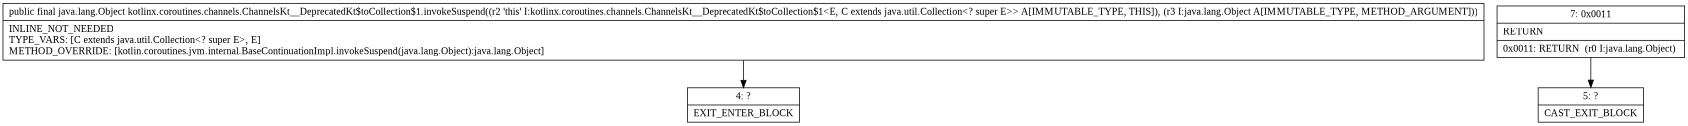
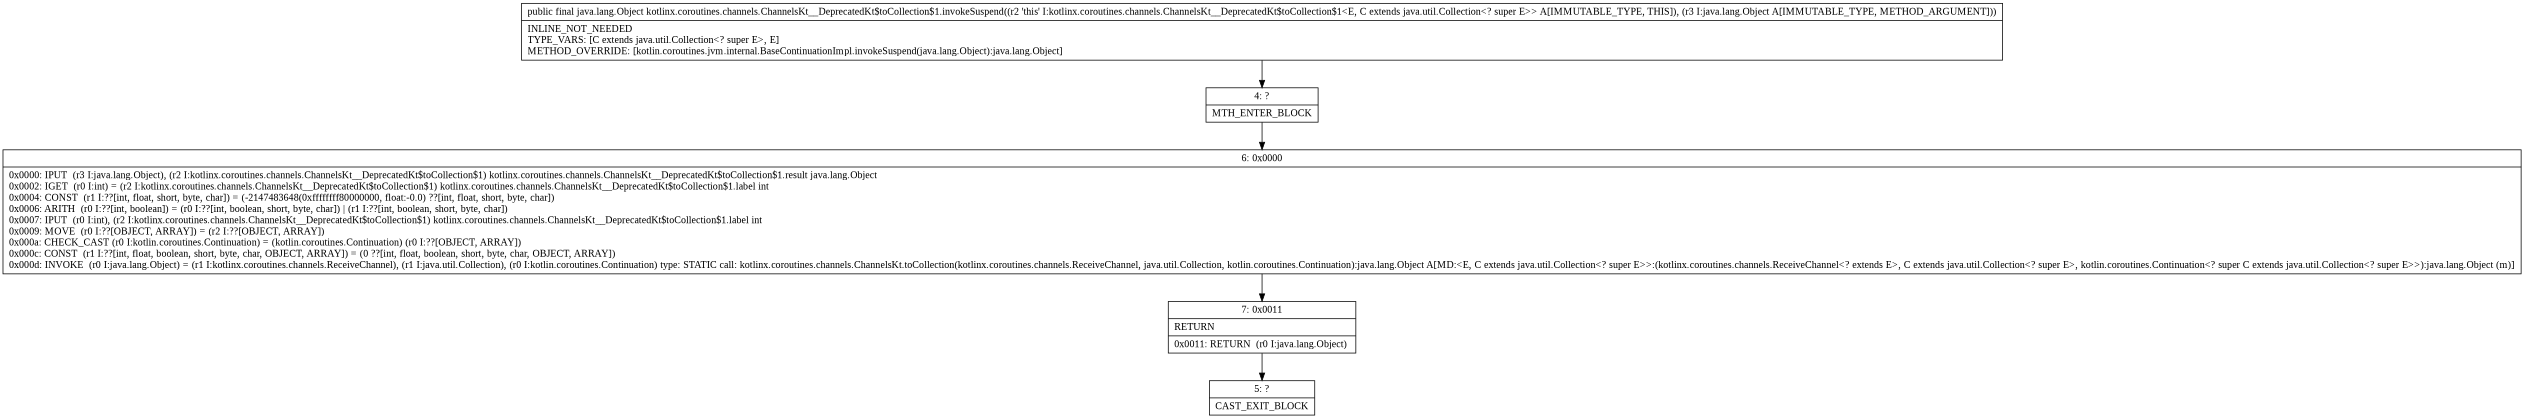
node "4: ?": text "EXIT_ENTER_BLOCK" -> "MTH_ENTER_BLOCK"
node "6: 0x0000": added
